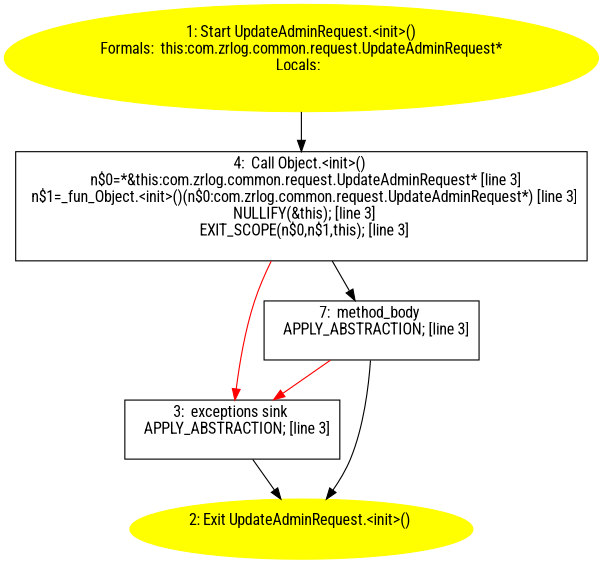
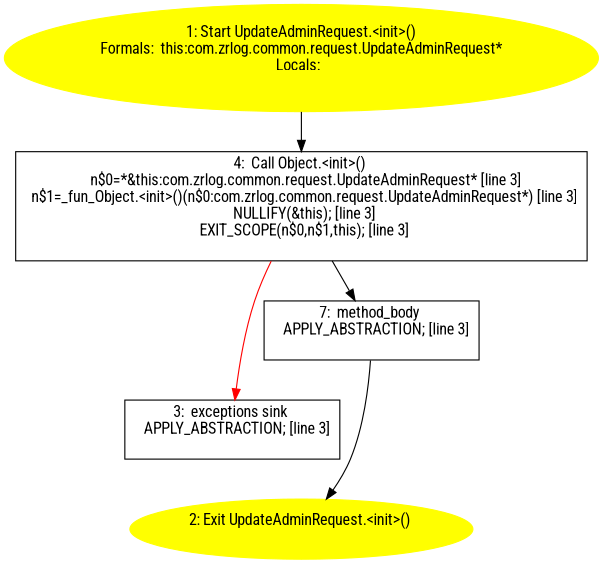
edge "7:  method_body APPLY_ABSTRACTION; [line 3]" -> "3:  exceptions sink APPLY_ABSTRACTION; [line 3]": removed
edge "3:  exceptions sink APPLY_ABSTRACTION; [line 3]" -> "2: Exit UpdateAdminRequest.<init>()": removed
